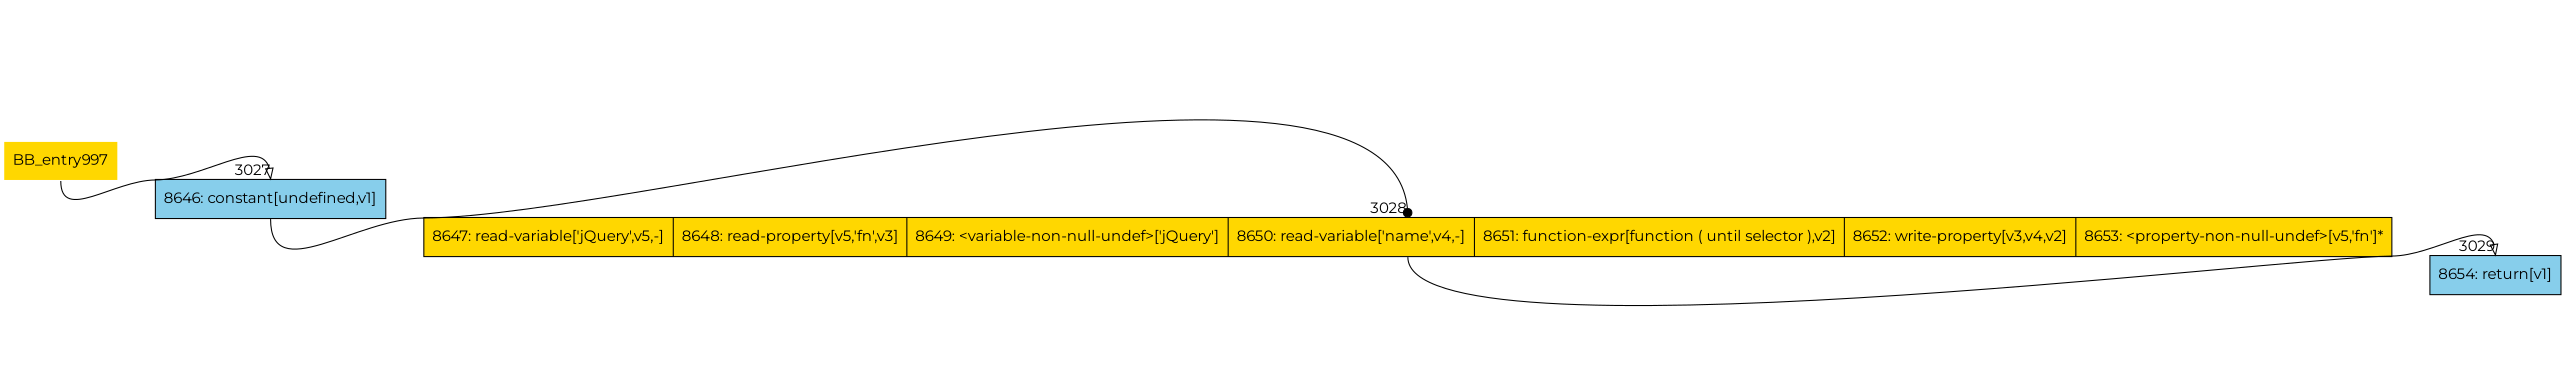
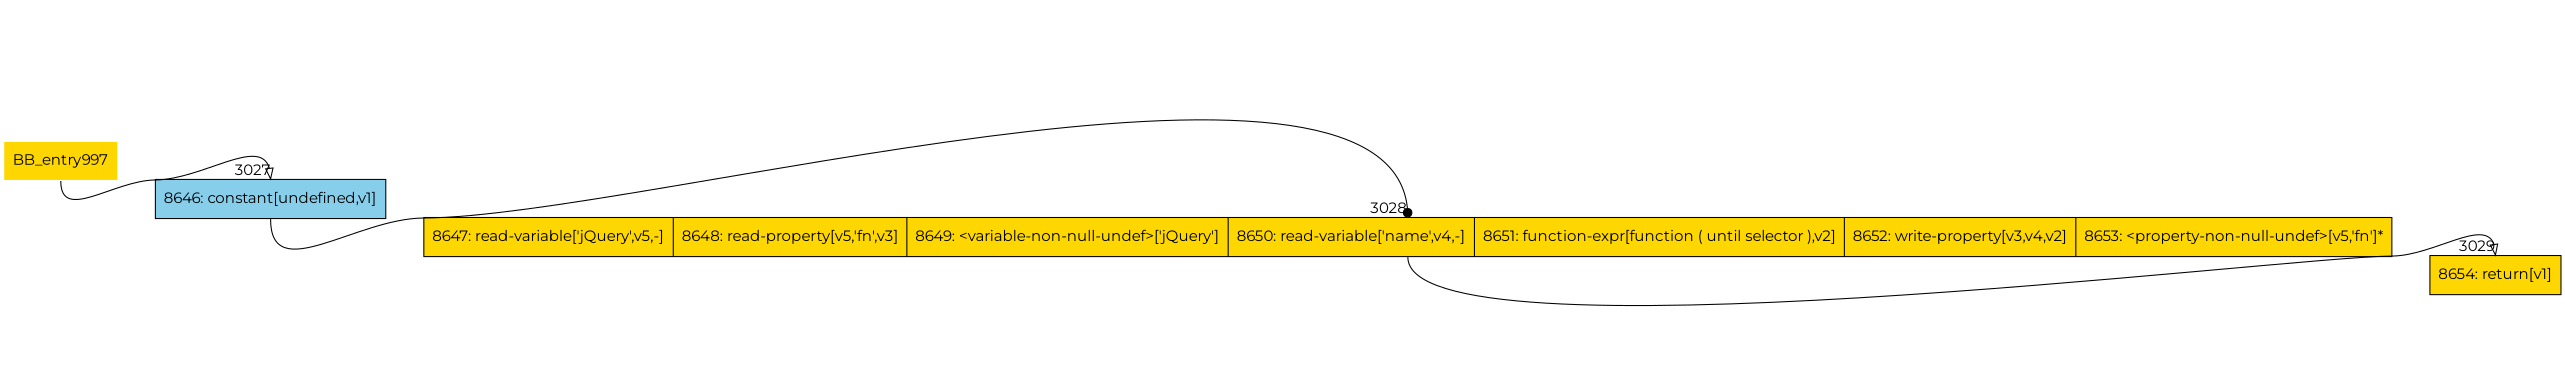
node "8654: return[v1]": fillcolor skyblue -> gold
